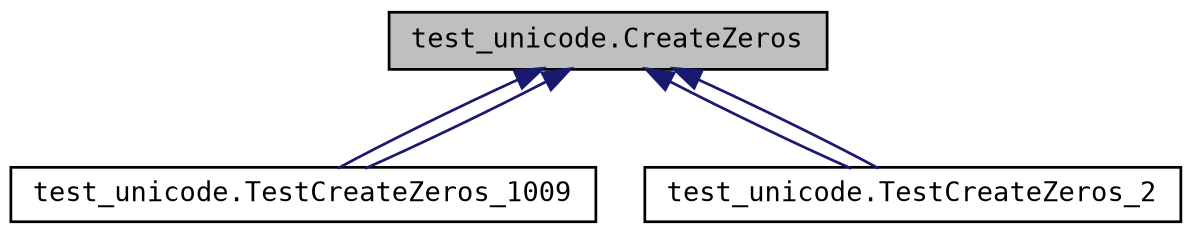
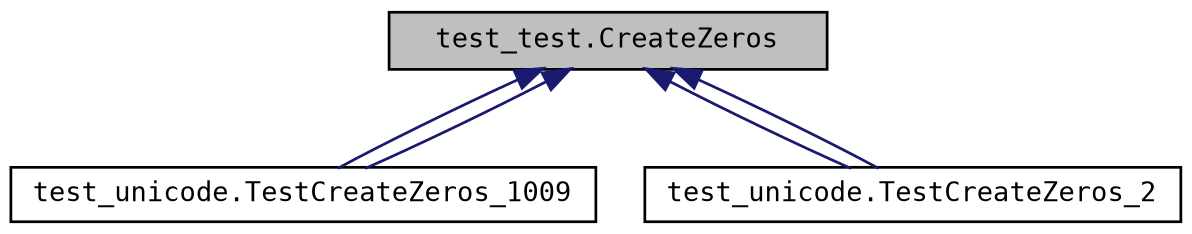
node "test_unicode.CreateZeros": label "test_unicode.CreateZeros" -> "test_test.CreateZeros"
